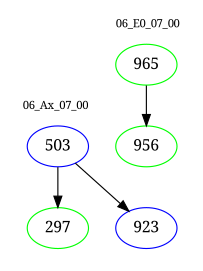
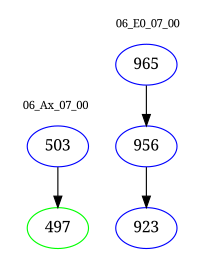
node "965": color green -> blue
node "956": color green -> blue
edge "503" -> "923": now "956" -> "923"
node "297": label "297" -> "497"
